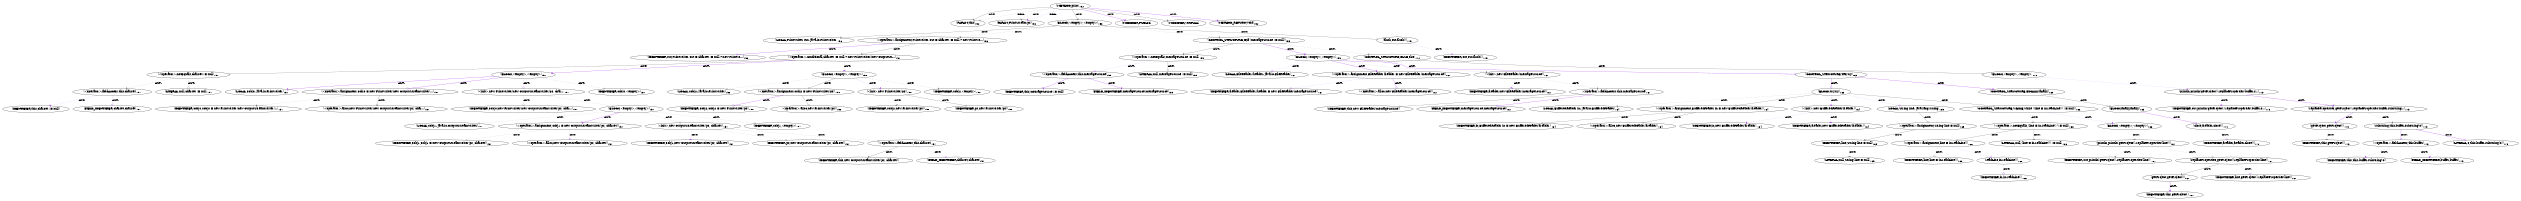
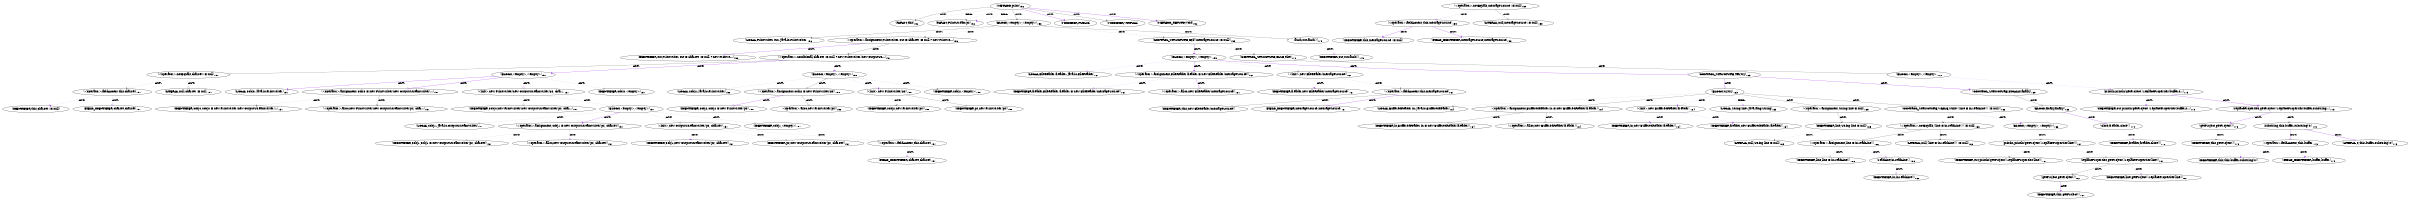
edge "(CONTROL_STRUCTURE,IF,if (messageSource != null))" -> "(<operator>.notEquals,messageSource != null)": removed, label "AST:"
node "(<init>,new PrintWriter(new OutputStreamWriter(ps, char...)": text "757" -> "157"
edge "(BLOCK,try,try)" -> "(LOCAL,String line: java.lang.String)": label "AST: " -> "DDG: "
edge "(LOCAL,String line: java.lang.String)" -> "(<operator>.assignment,String line = null)": now "(BLOCK,try,try)" -> "(<operator>.assignment,String line = null)"
node "(IDENTIFIER,this,new OutputStreamWriter(ps, charset))": removed
